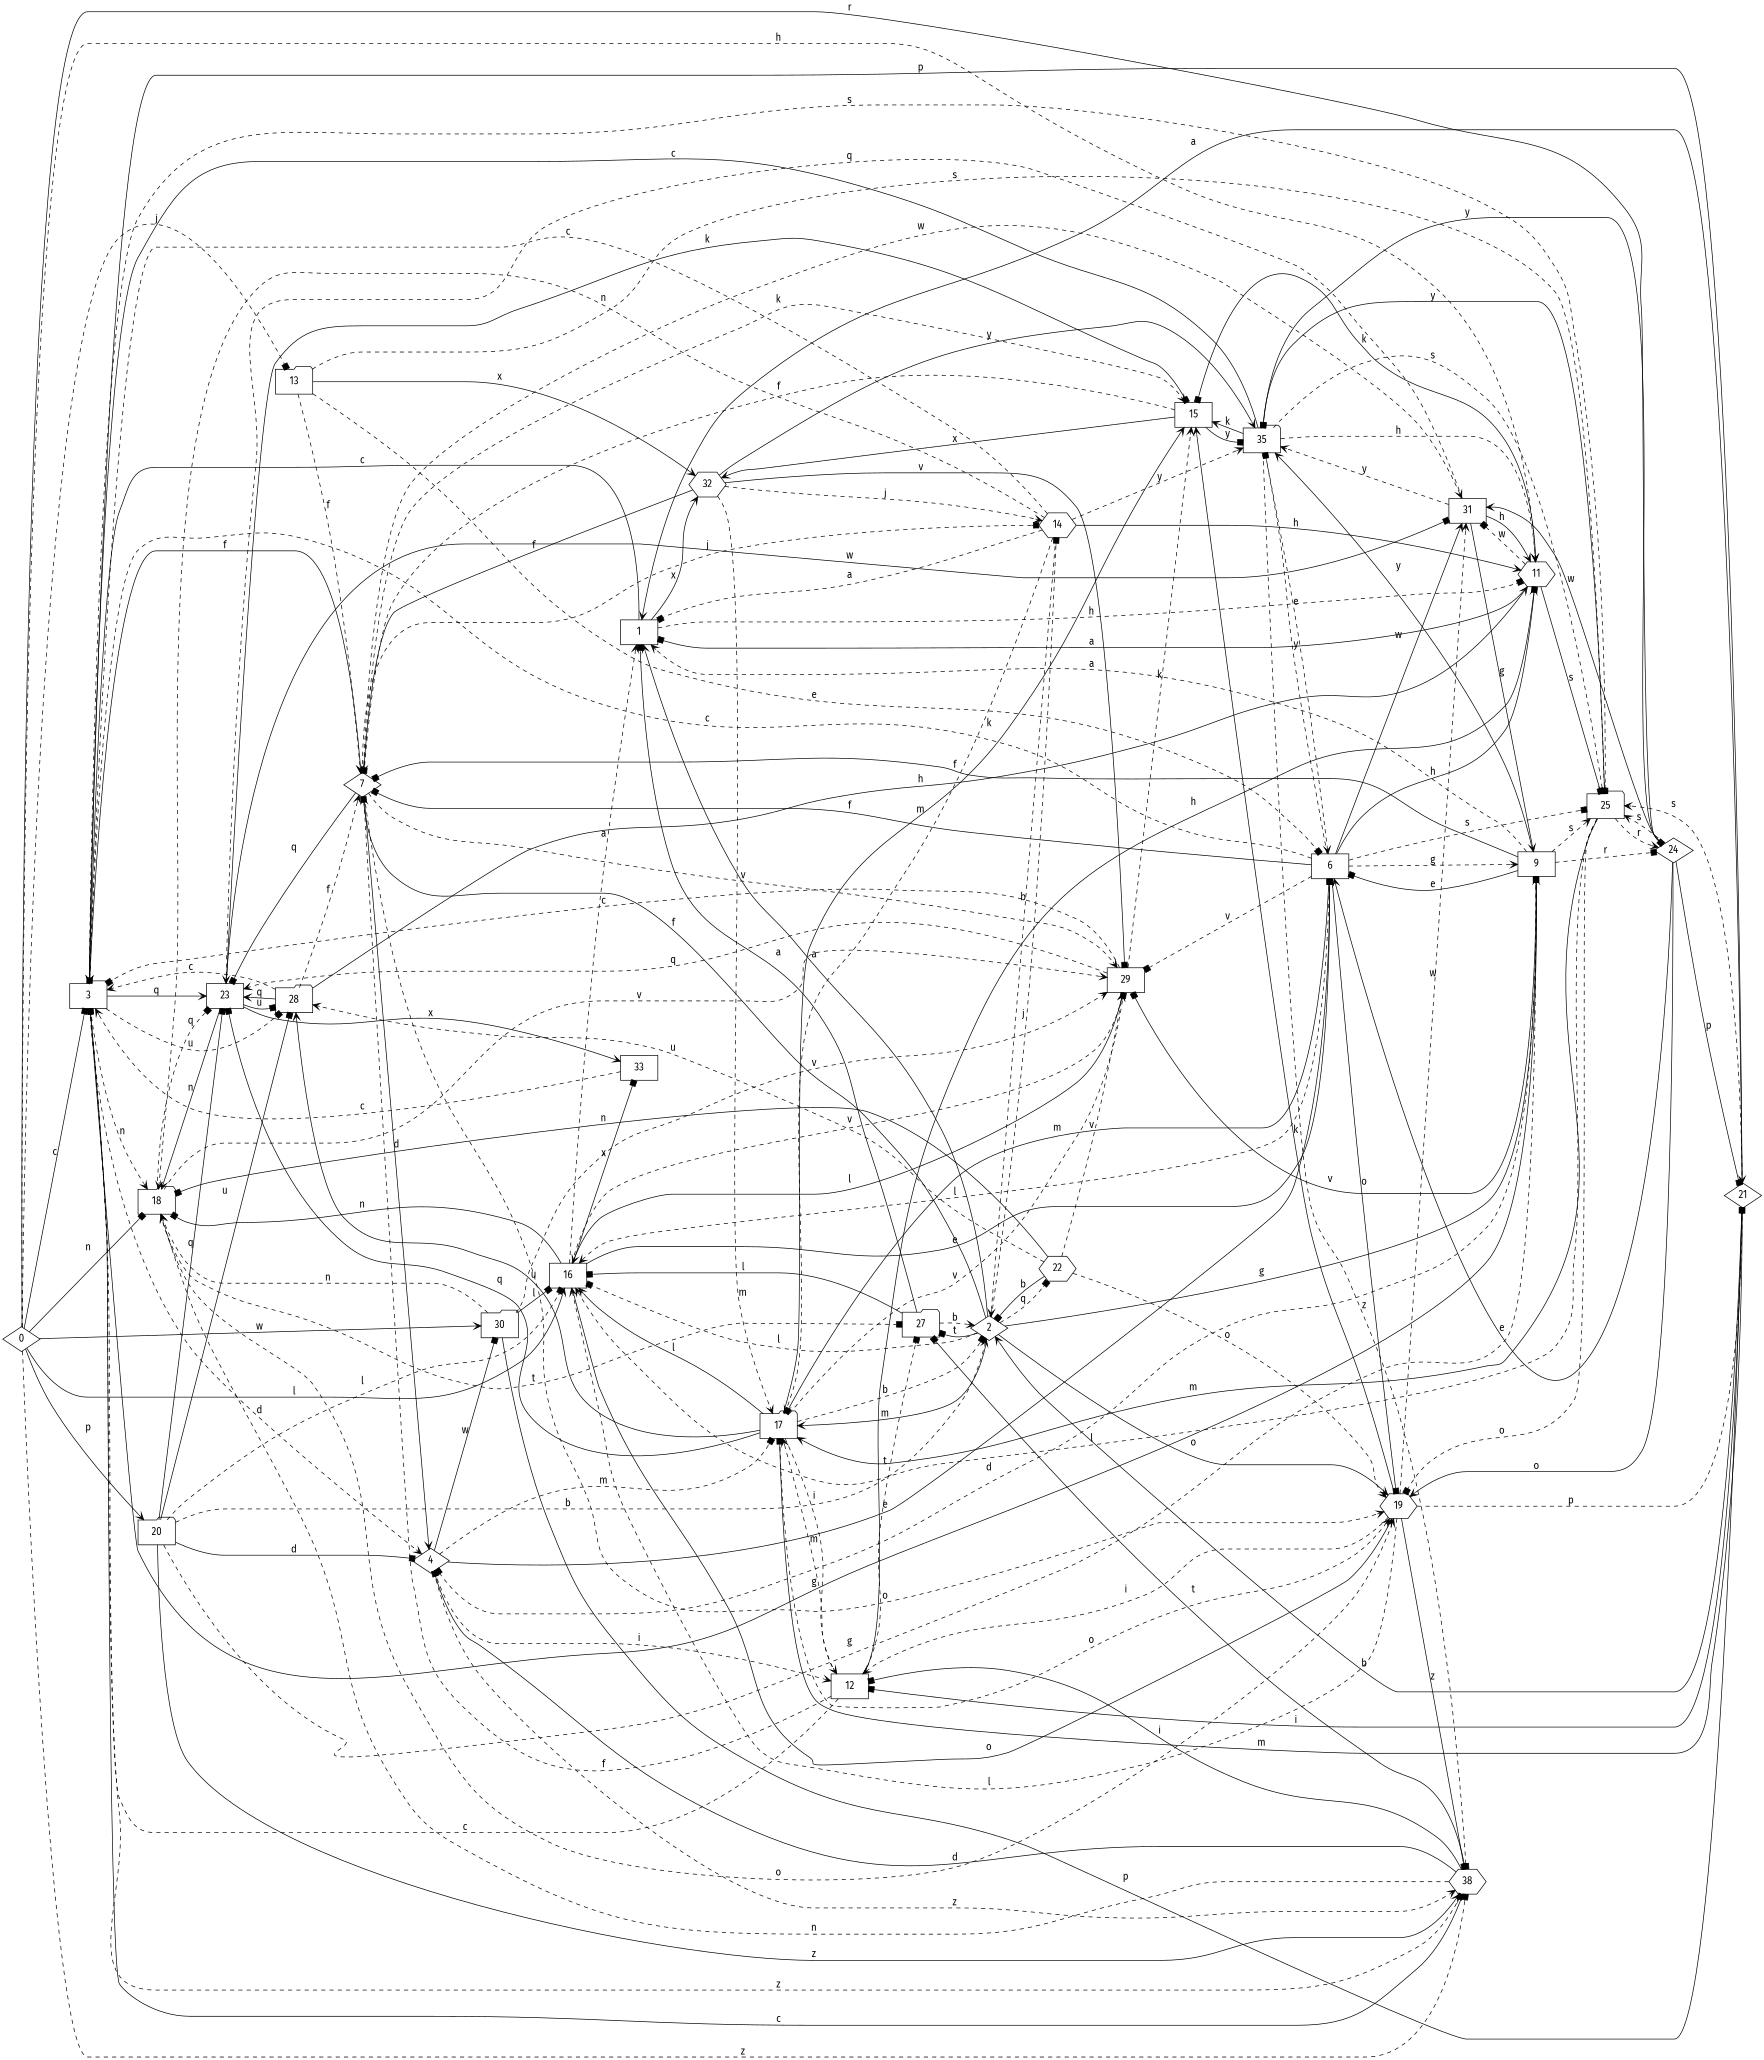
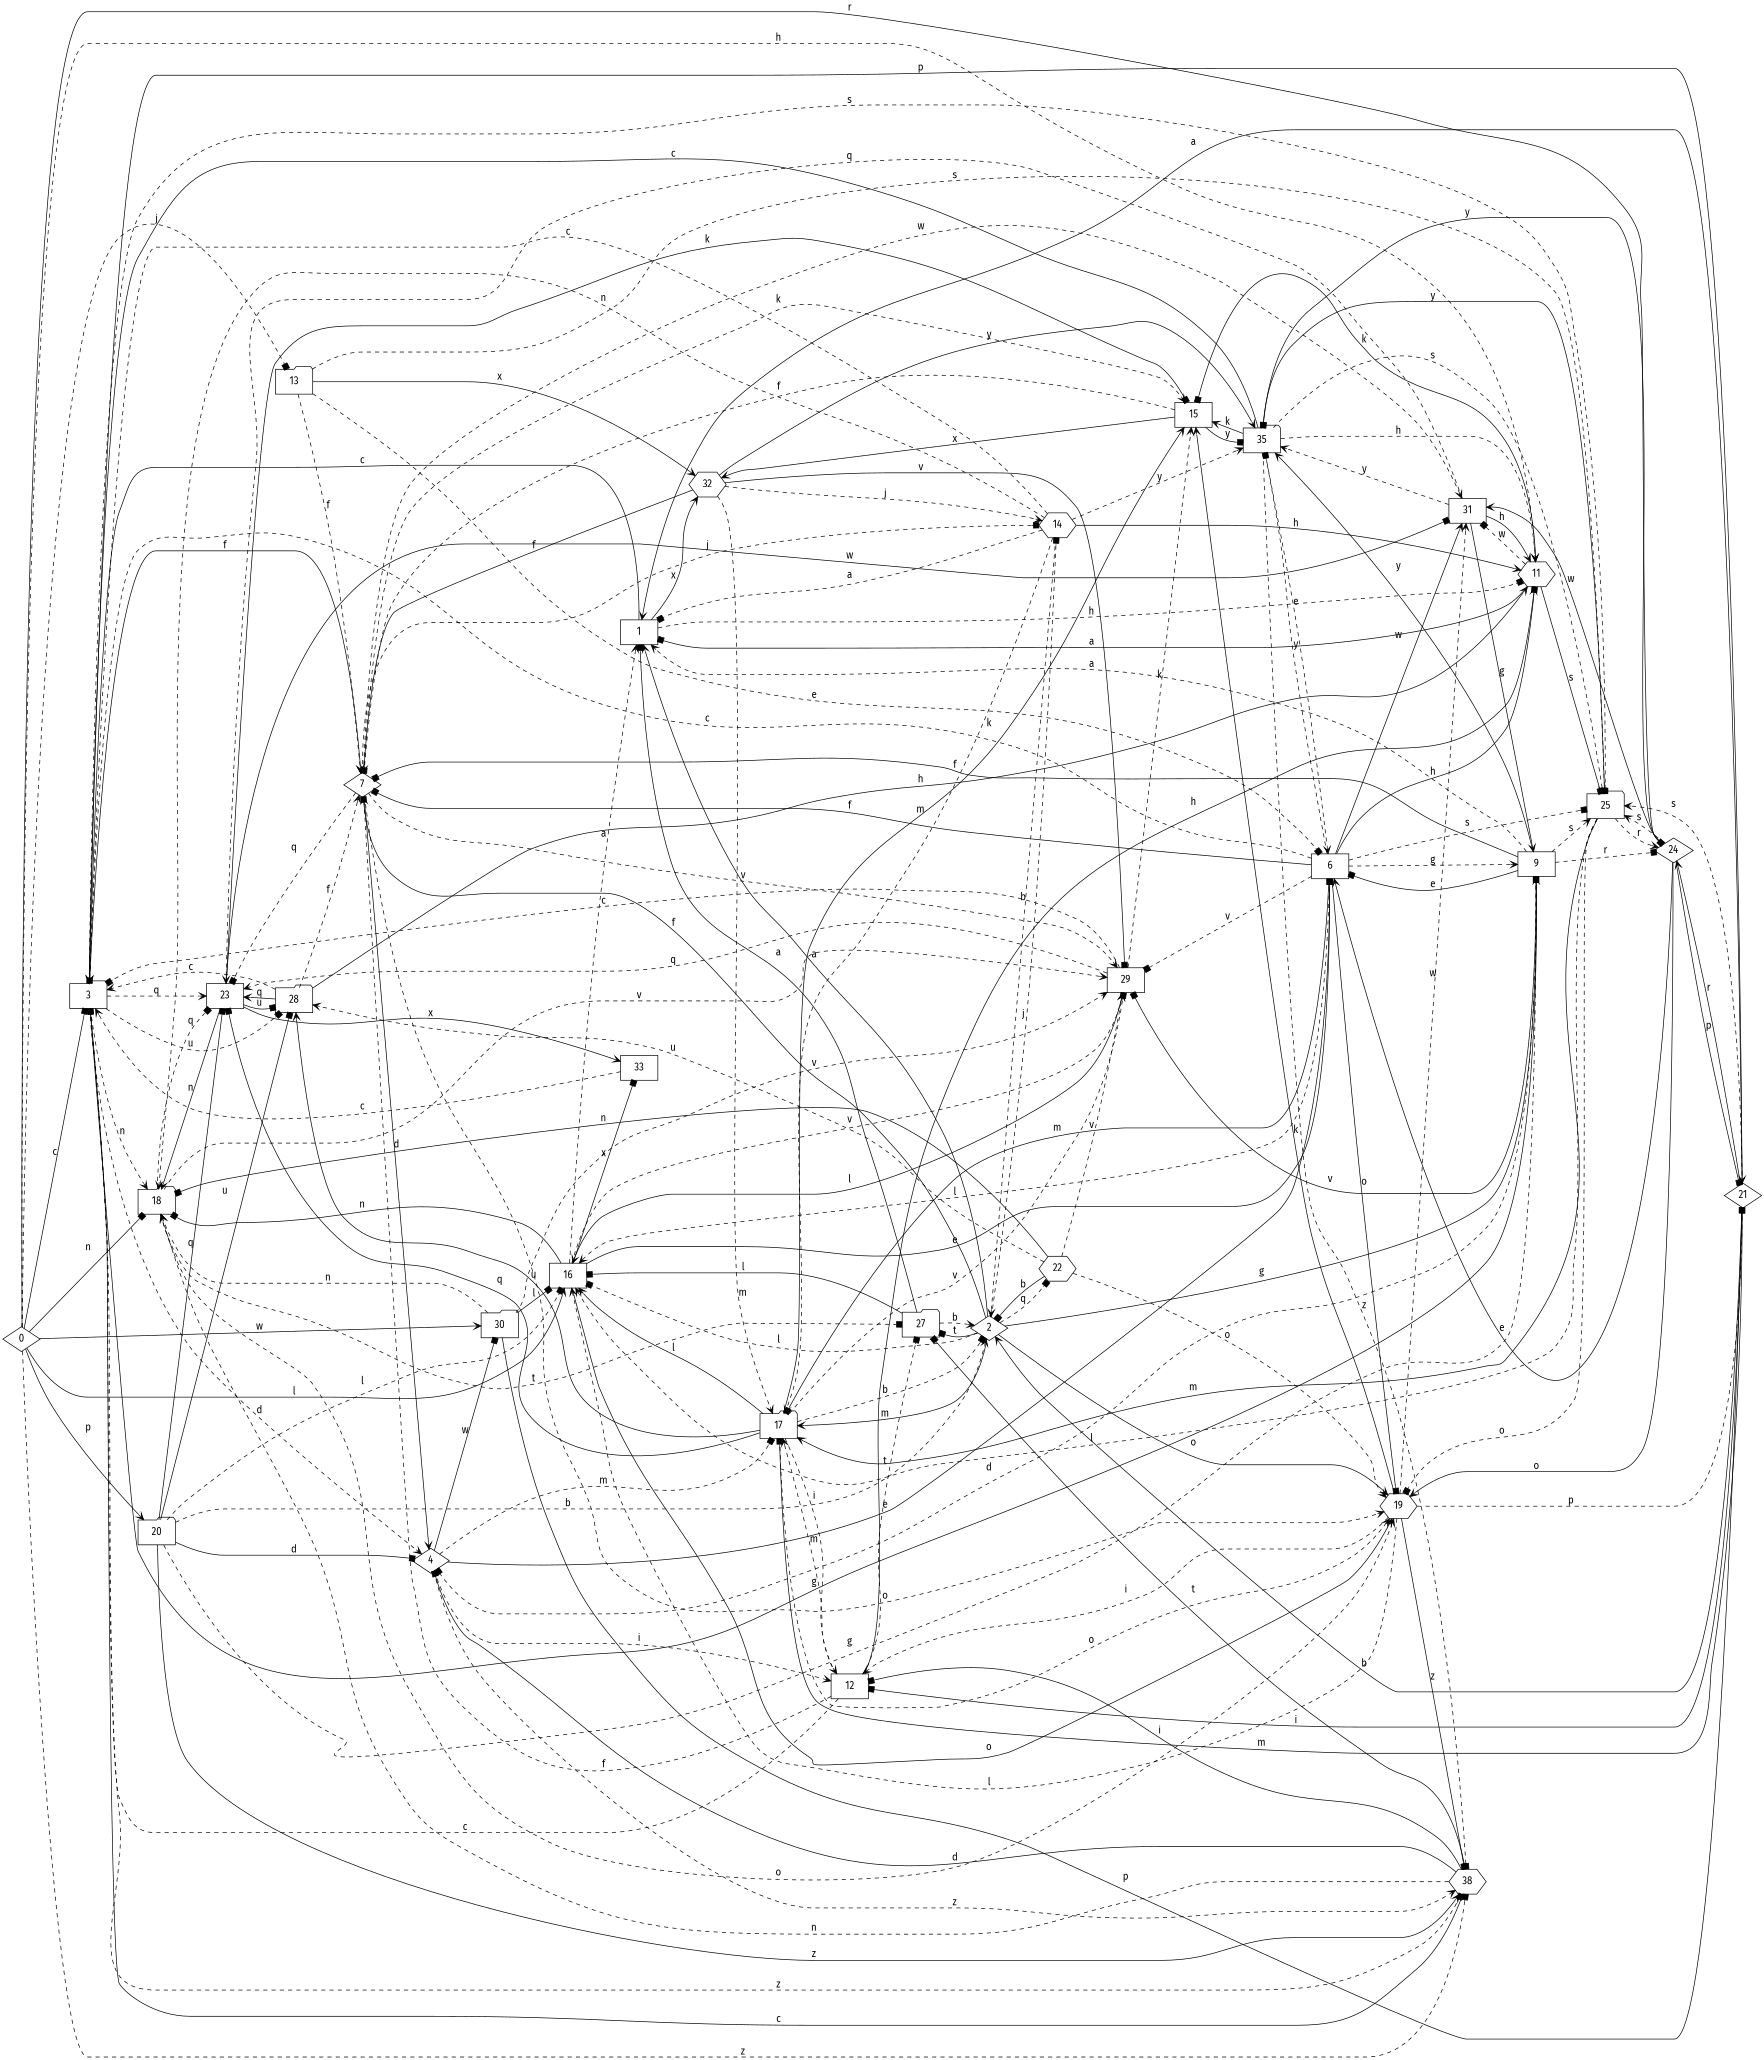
edge "7" -> "23": style solid -> dashed
edge "3" -> "23": style solid -> dashed
edge "21" -> "24": added, label "r"
